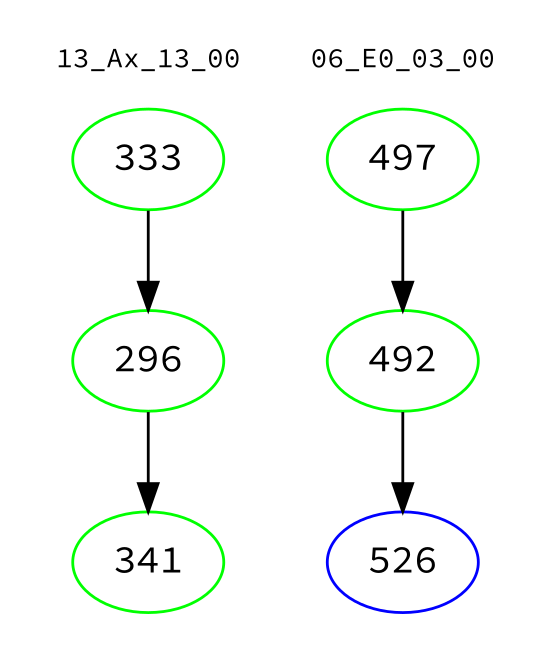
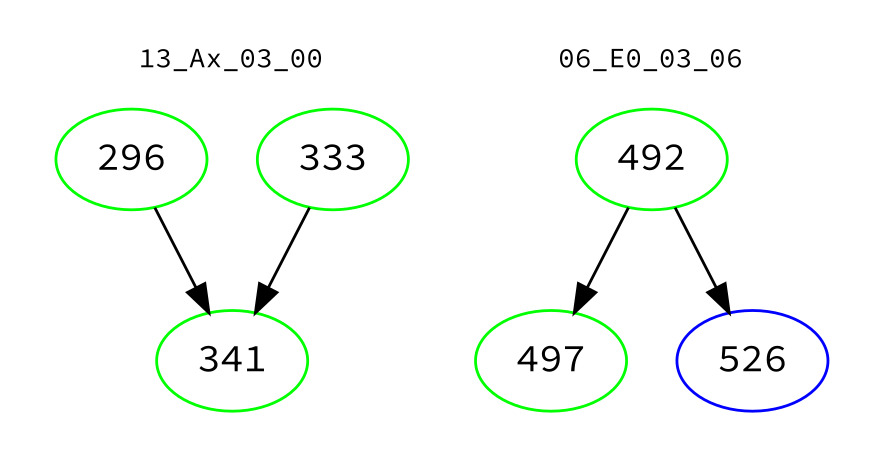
cluster "13_Ax_13_00": label "13_Ax_13_00" -> "13_Ax_03_00"
cluster "06_E0_03_00": label "06_E0_03_00" -> "06_E0_03_06"
edge "333" -> "296": now "333" -> "341"
edge "497" -> "492": reversed
